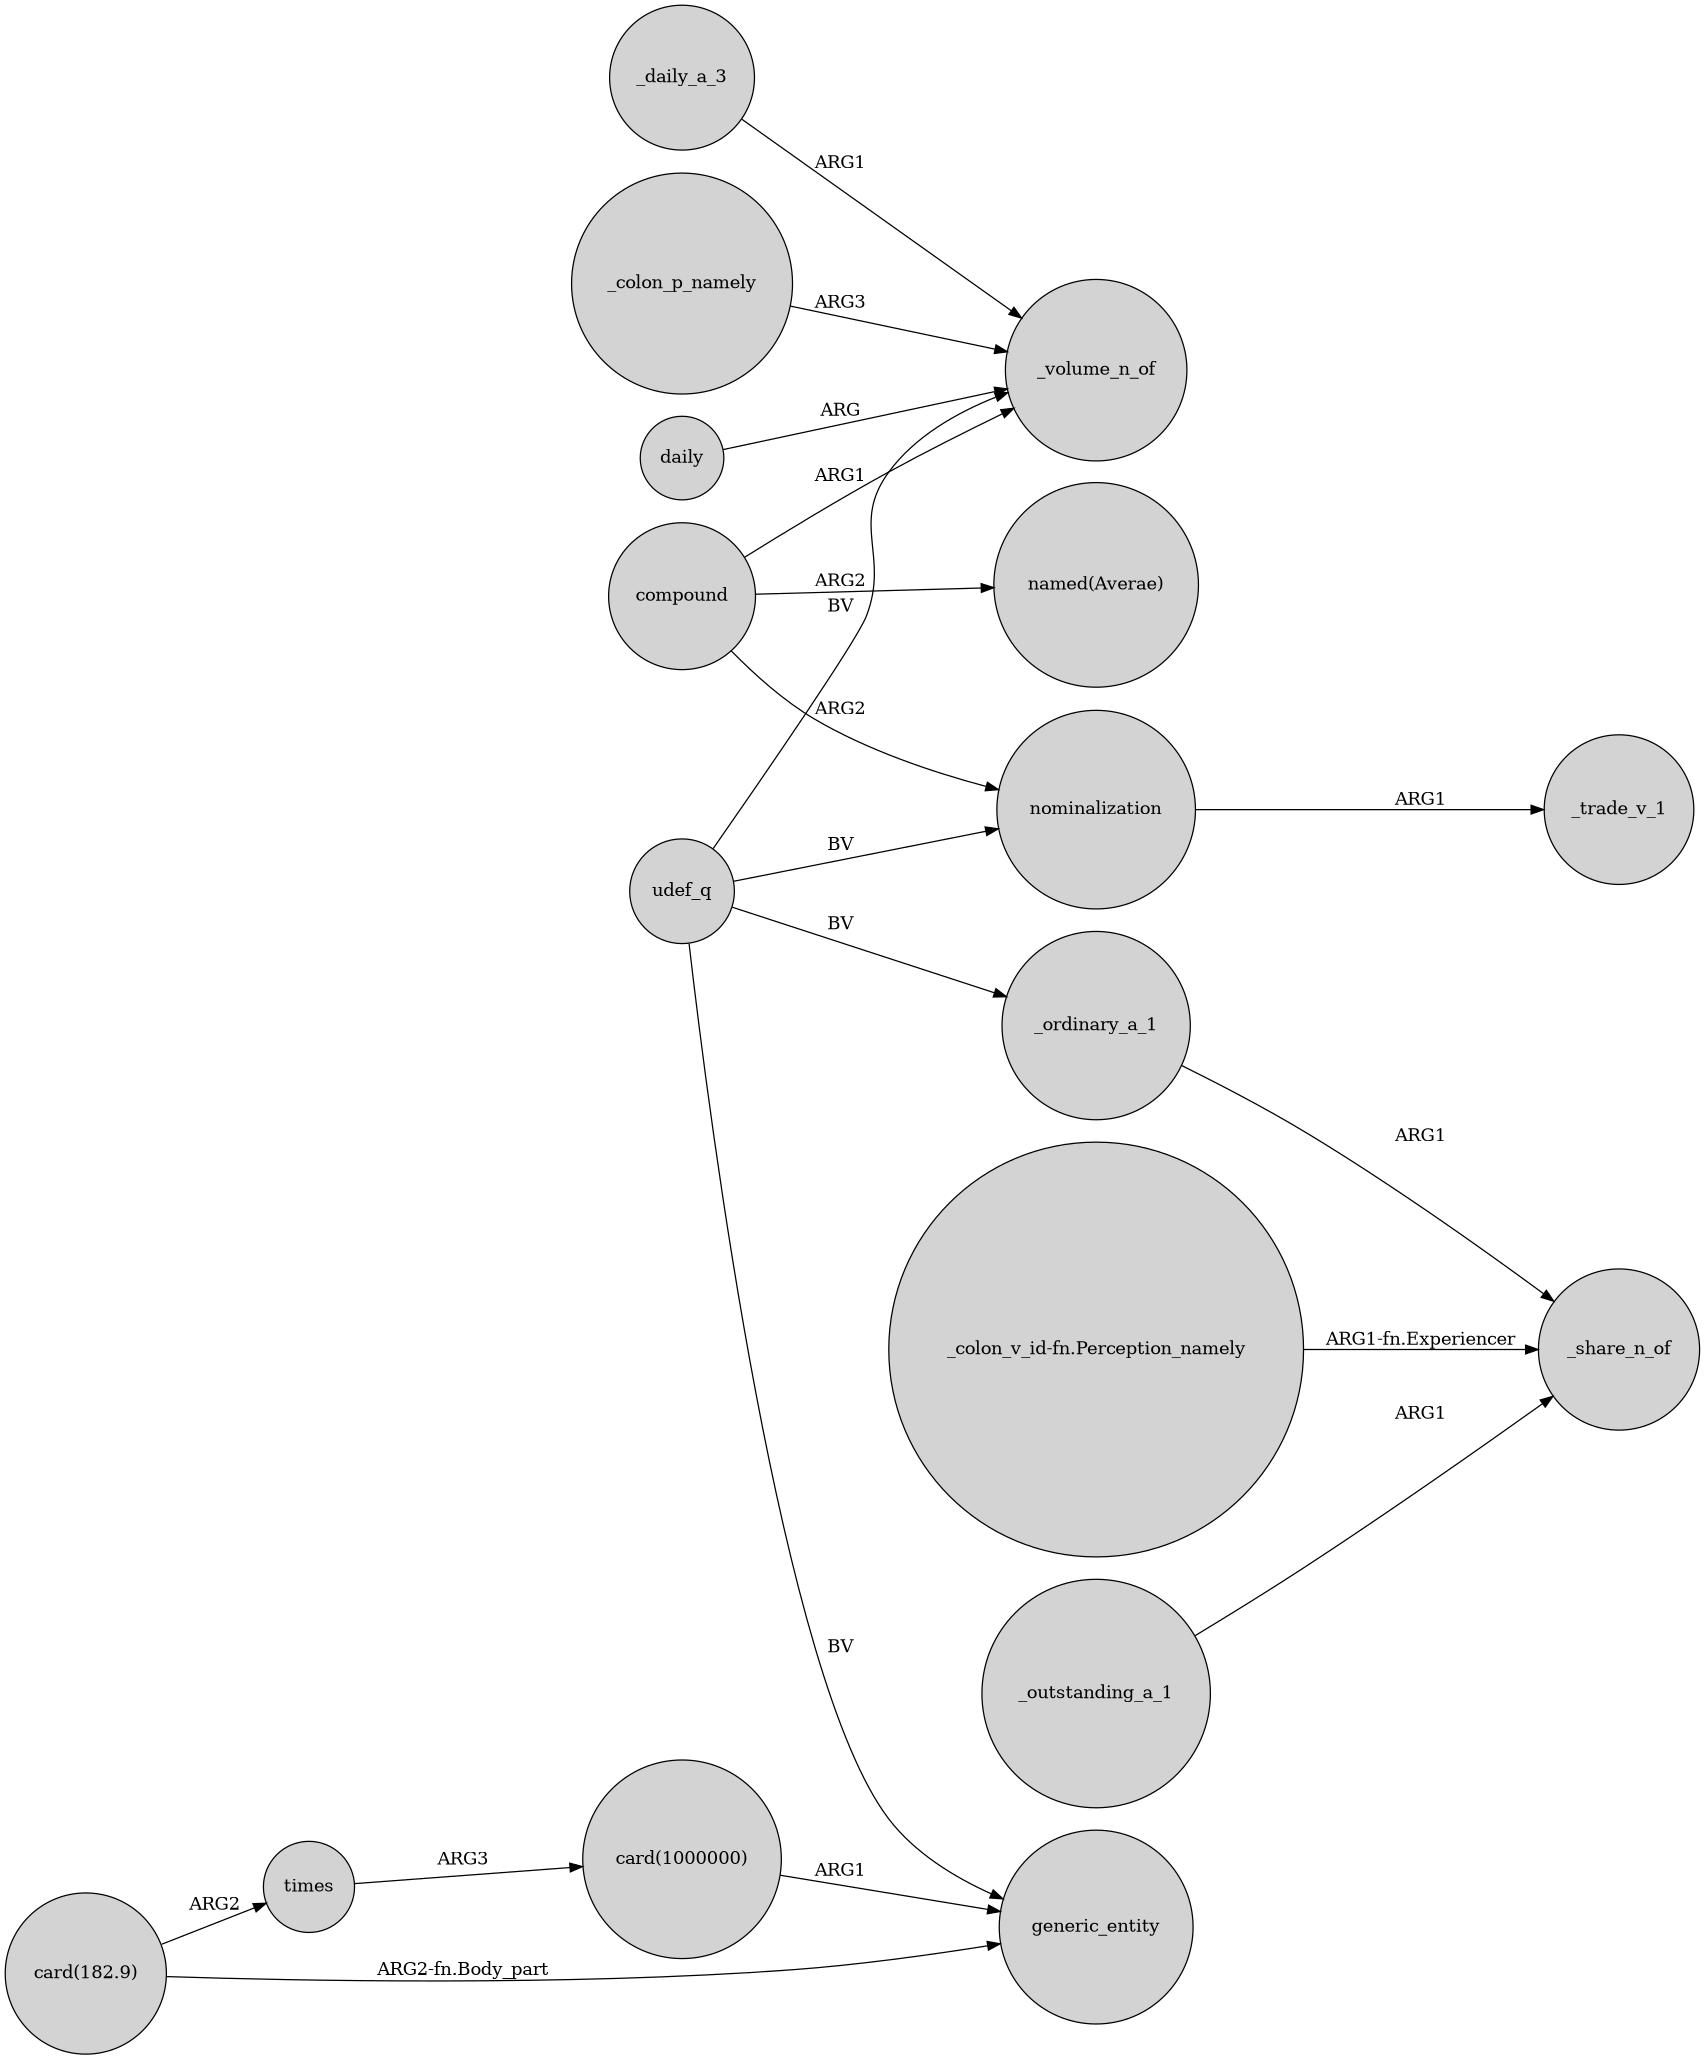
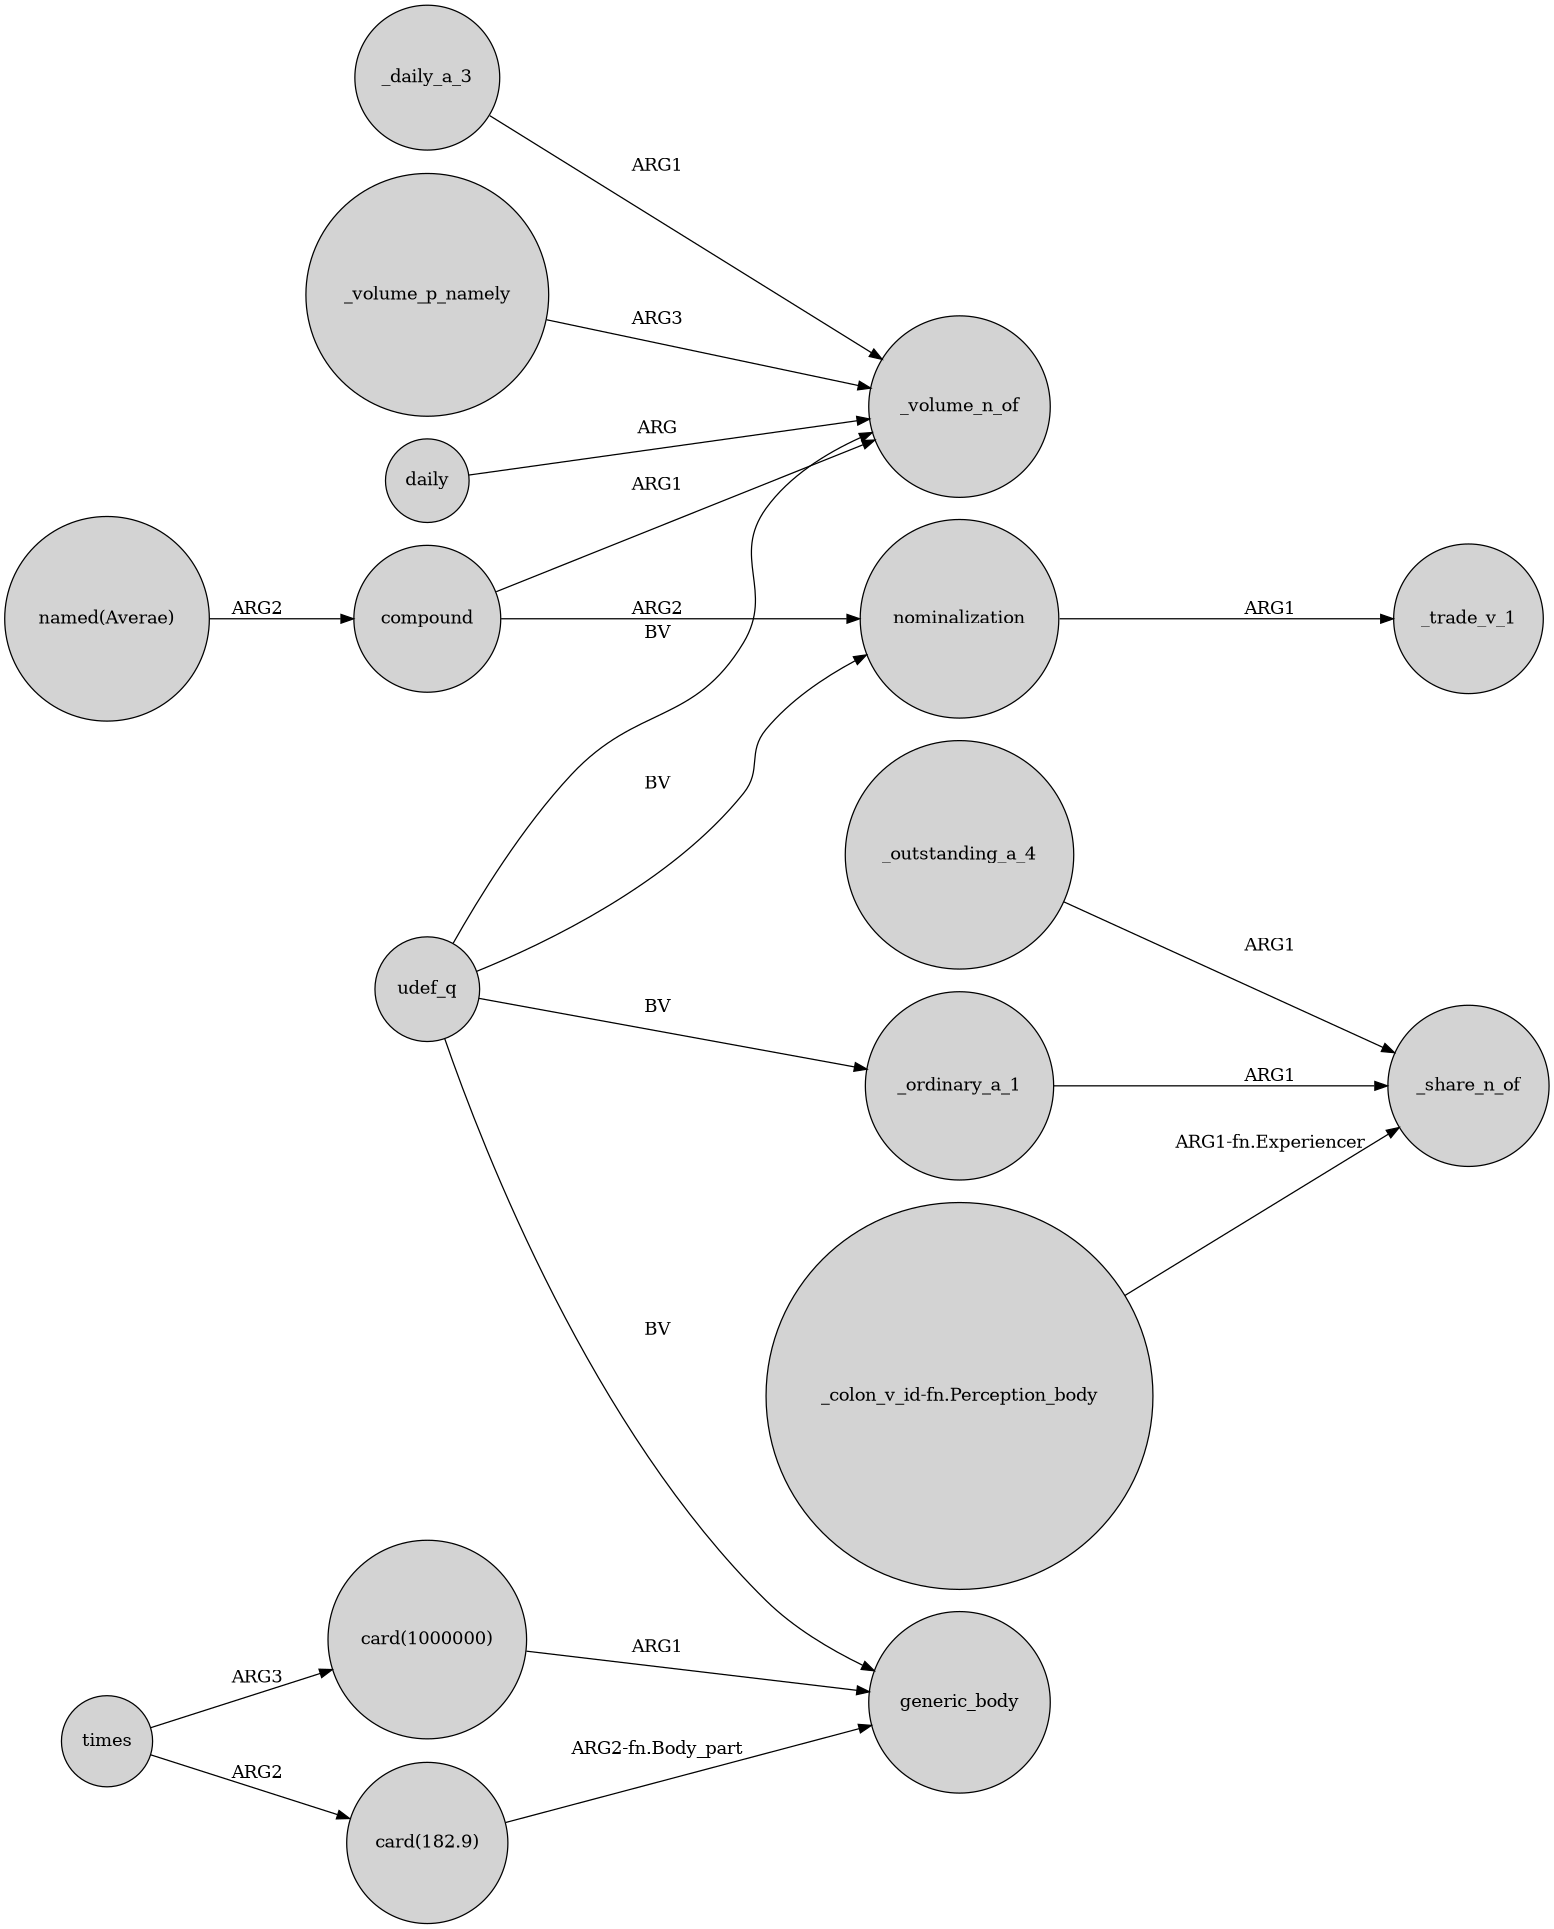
node "_colon_p_namely": label "_colon_p_namely" -> "_volume_p_namely"
edge "compound" -> "named(Averae)": reversed
node "_colon_v_id-fn.Perception_namely": label "_colon_v_id-fn.Perception_namely" -> "_colon_v_id-fn.Perception_body"
node "_outstanding_a_1": label "_outstanding_a_1" -> "_outstanding_a_4"
edge "card(182.9)" -> "times": reversed
node "generic_entity": label "generic_entity" -> "generic_body"
